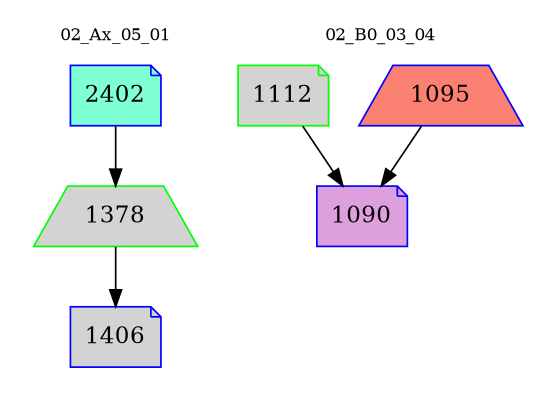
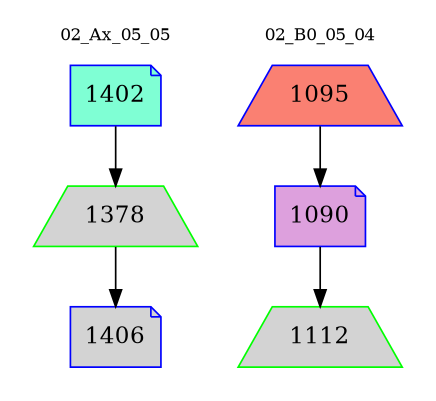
cluster "02_Ax_05_01": label "02_Ax_05_01" -> "02_Ax_05_05"
cluster "02_B0_03_04": label "02_B0_03_04" -> "02_B0_05_04"
node "2402": label "2402" -> "1402"
node "1112": shape note -> trapezium
edge "1112" -> "1090": reversed
